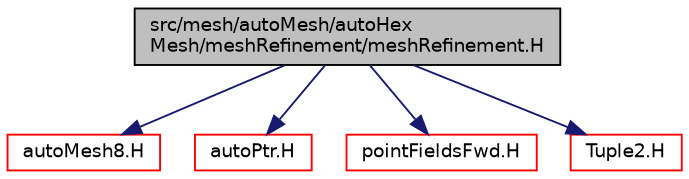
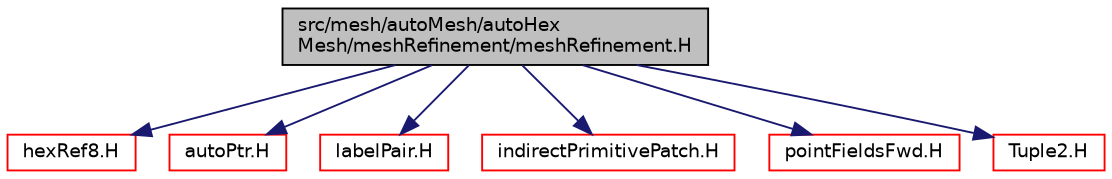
node "autoMesh8.H": label "autoMesh8.H" -> "hexRef8.H"
node "labelPair.H": added
node "indirectPrimitivePatch.H": added
